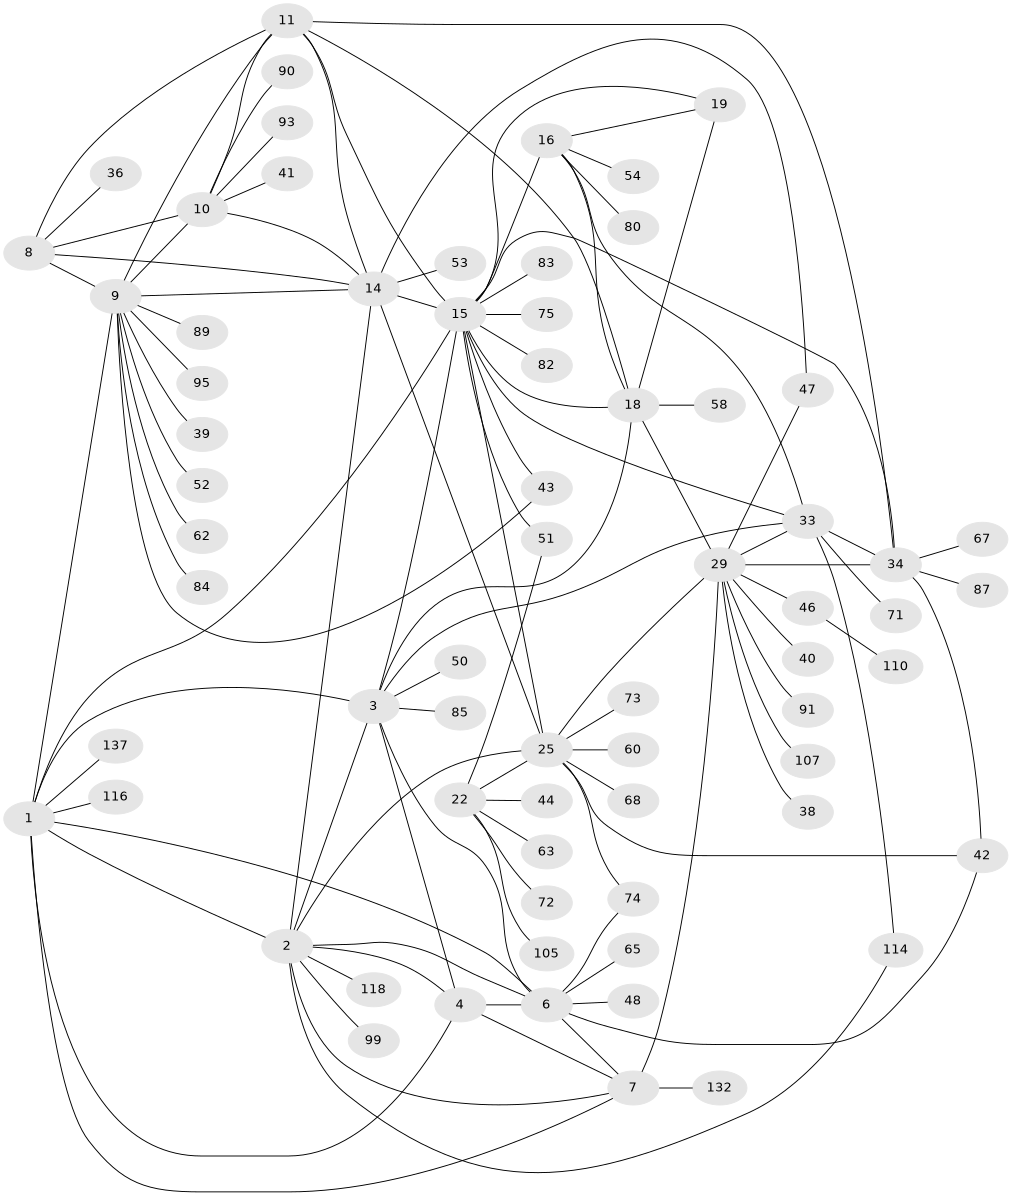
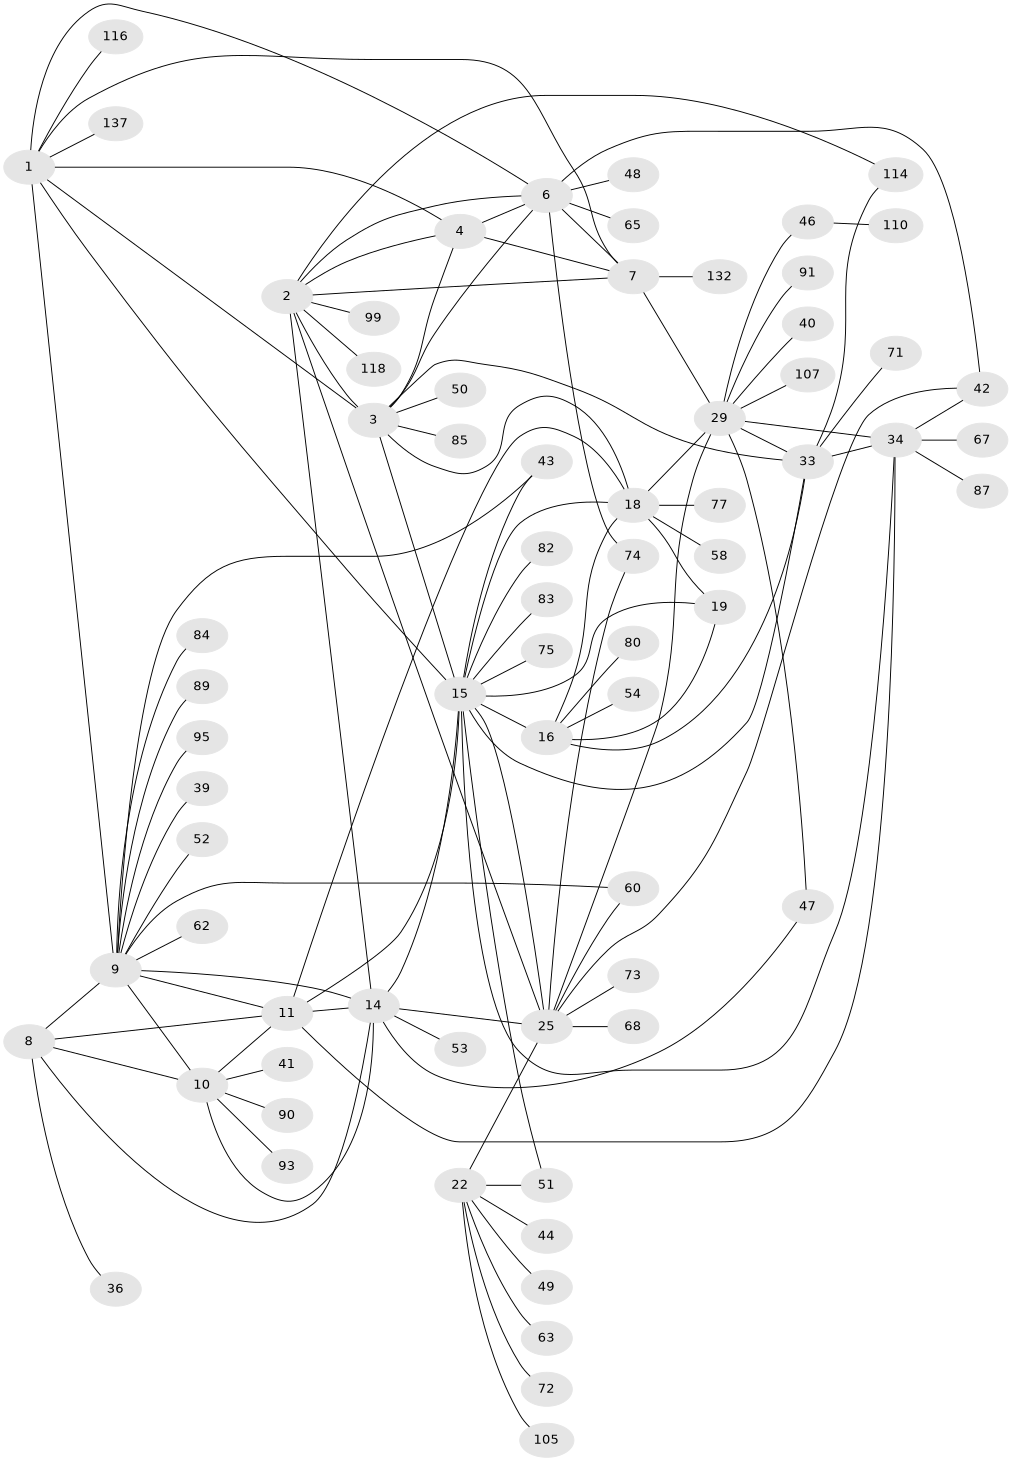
node "77": added
node "38": removed
edge "60" -- "9": added
edge "1" -- "2": removed
node "49": added
